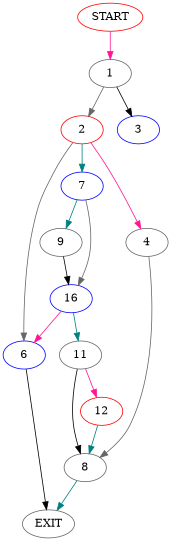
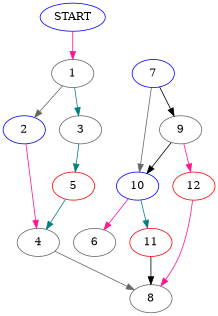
node "START": color red -> blue
edge "1" -> "3": color black -> teal
node "2": color red -> blue
node "3": color blue -> gray40
edge "2" -> "7": removed
node "5": added
edge "7" -> "9": color teal -> black
edge "2" -> "6": removed
node "16": label "16" -> "10"
node "6": color blue -> gray40
node "11": color gray40 -> red
edge "11" -> "12": now "9" -> "12"
edge "12" -> "8": color teal -> deeppink
node "EXIT": removed
